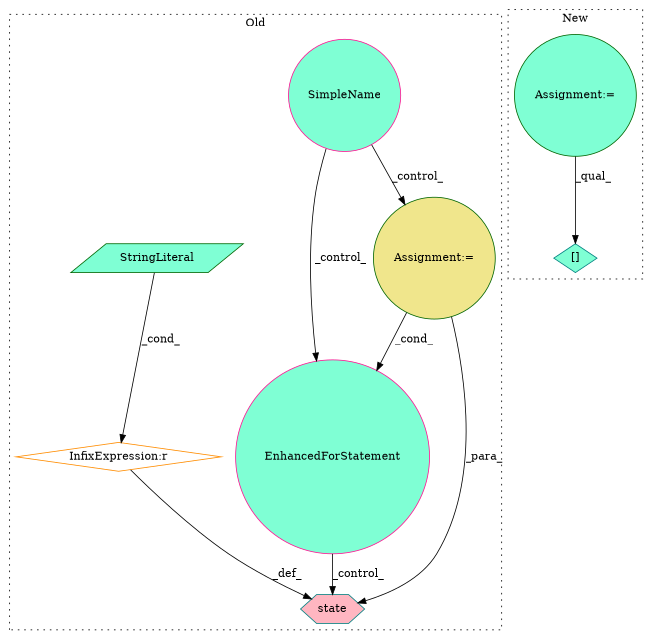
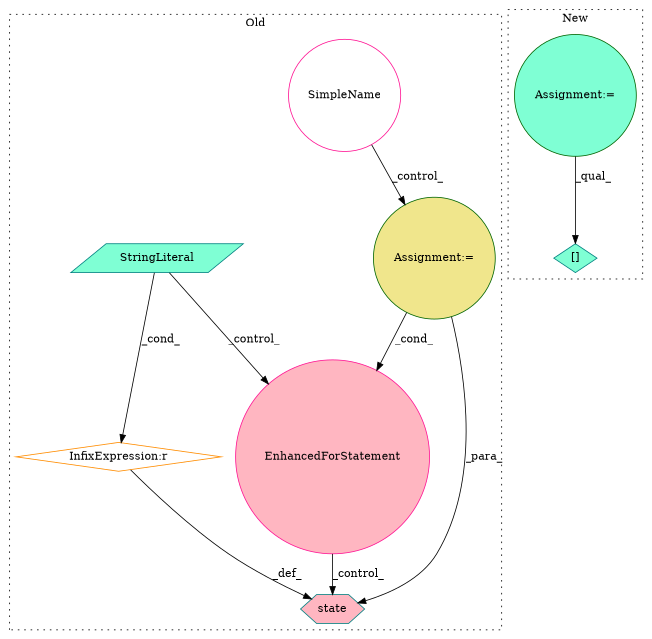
node "SimpleName": fillcolor aquamarine -> white
edge "SimpleName" -> "EnhancedForStatement": now "StringLiteral" -> "EnhancedForStatement"
node "StringLiteral": color darkgreen -> teal
node "EnhancedForStatement": fillcolor aquamarine -> lightpink
